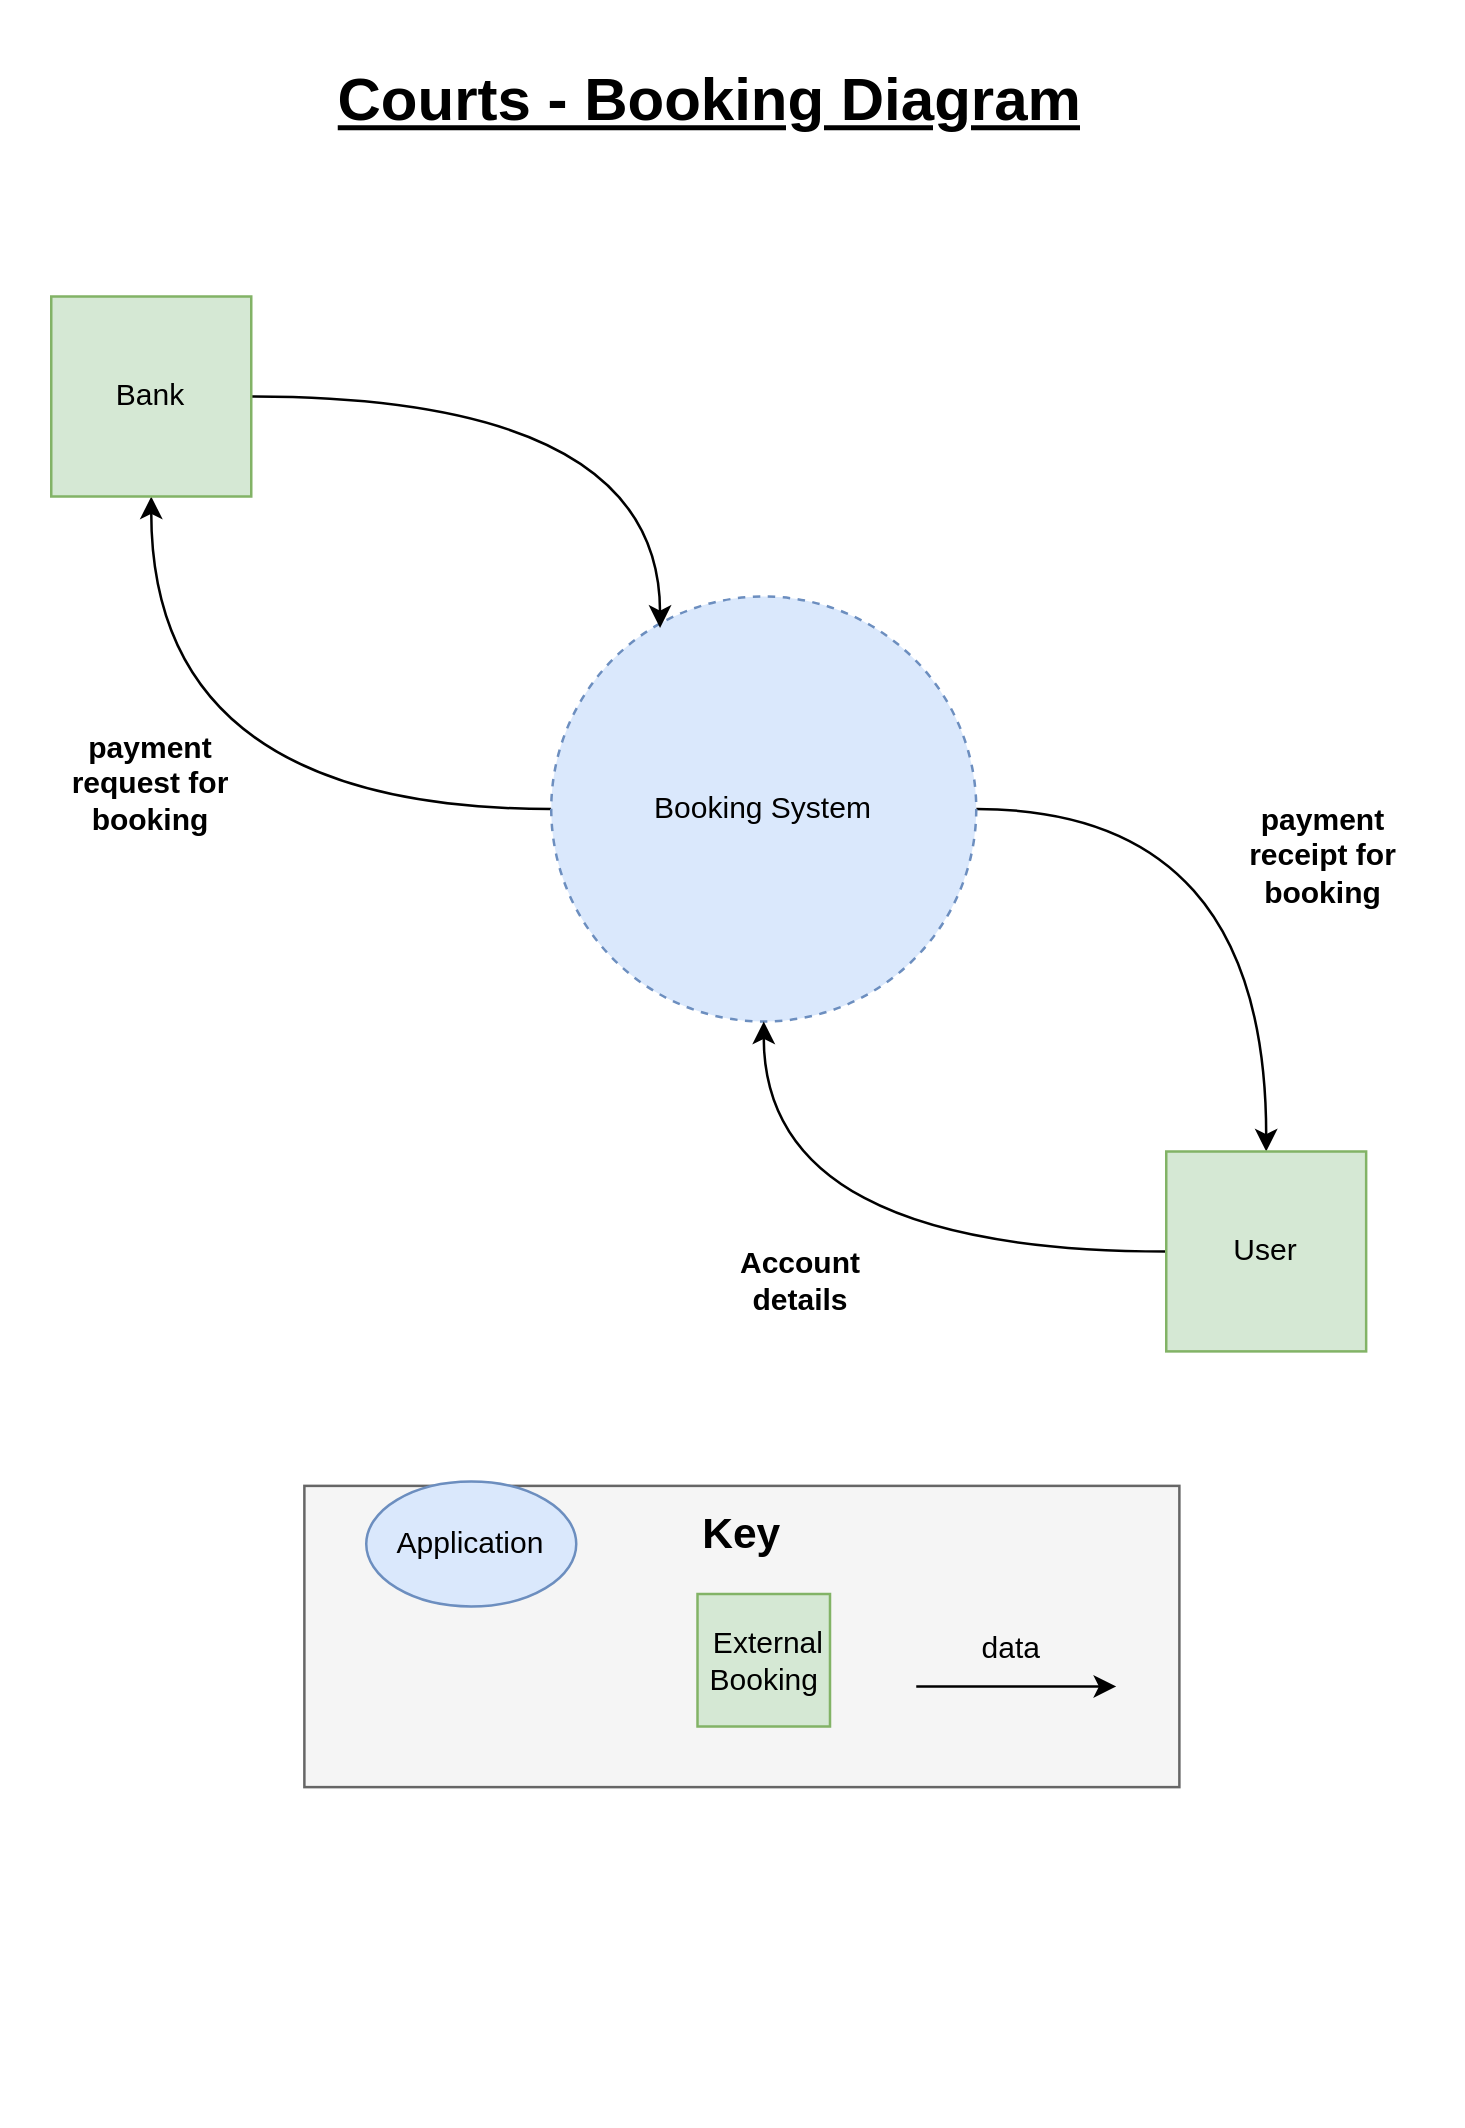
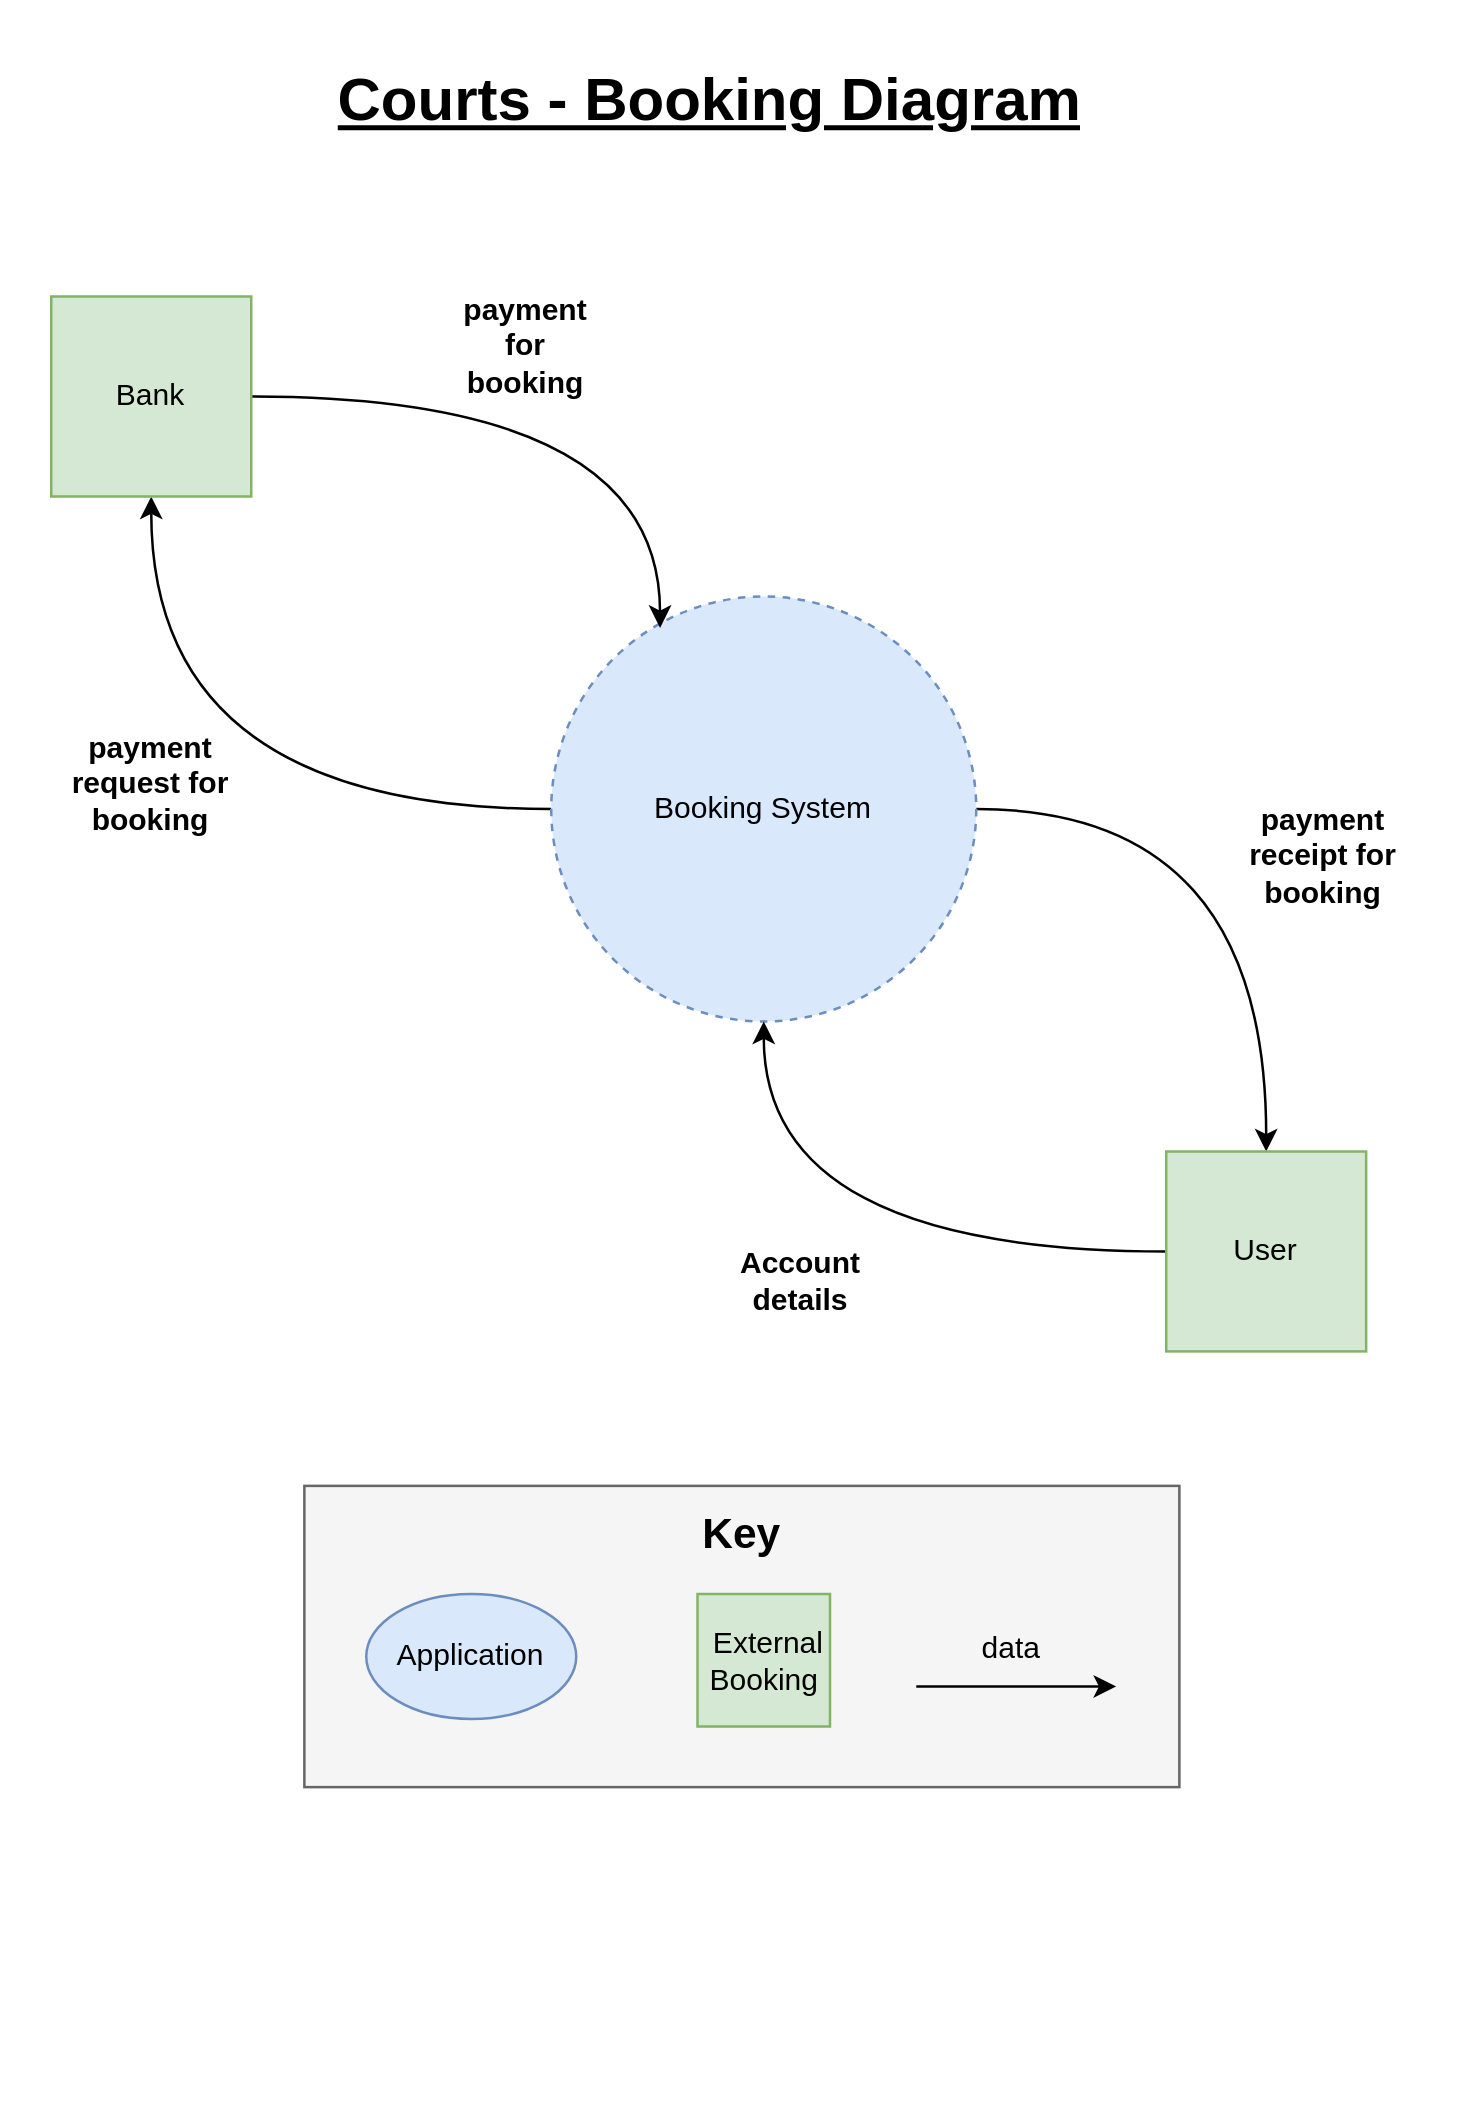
node "payment for booking": added
node "Application": moved (471, 1544) -> (471, 1656)
